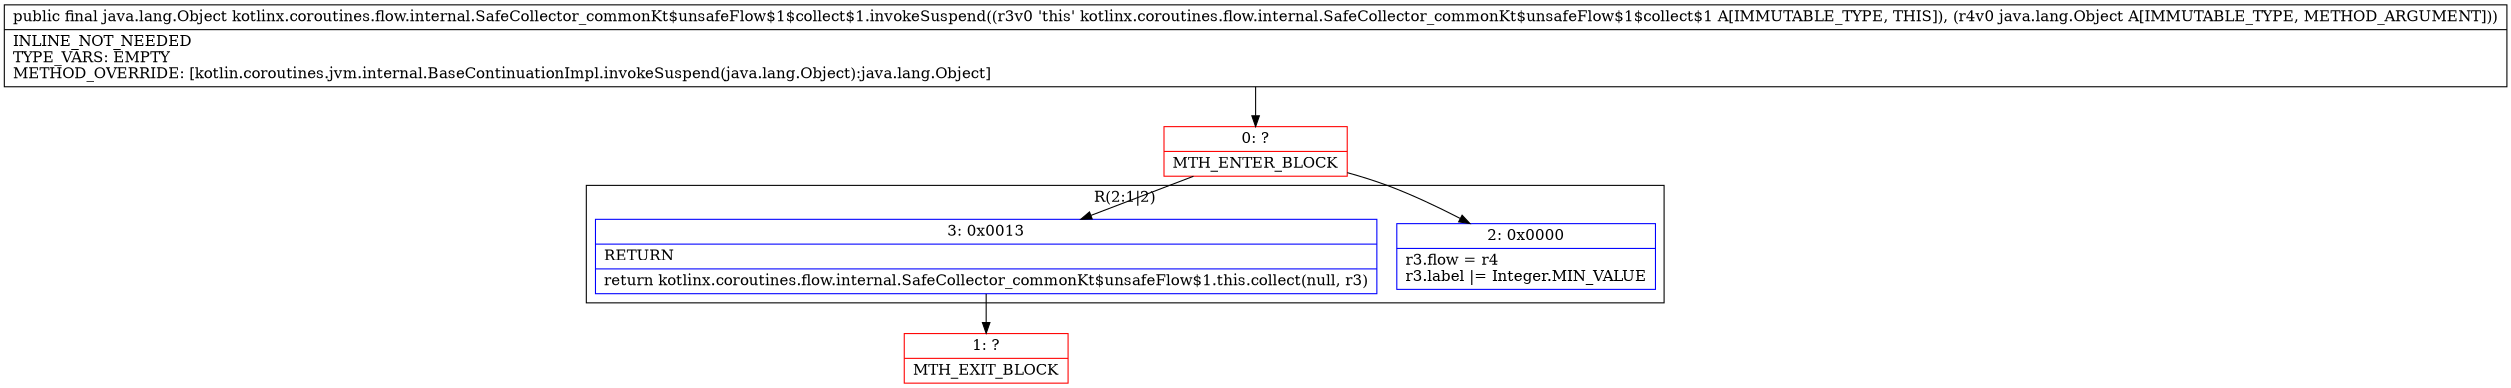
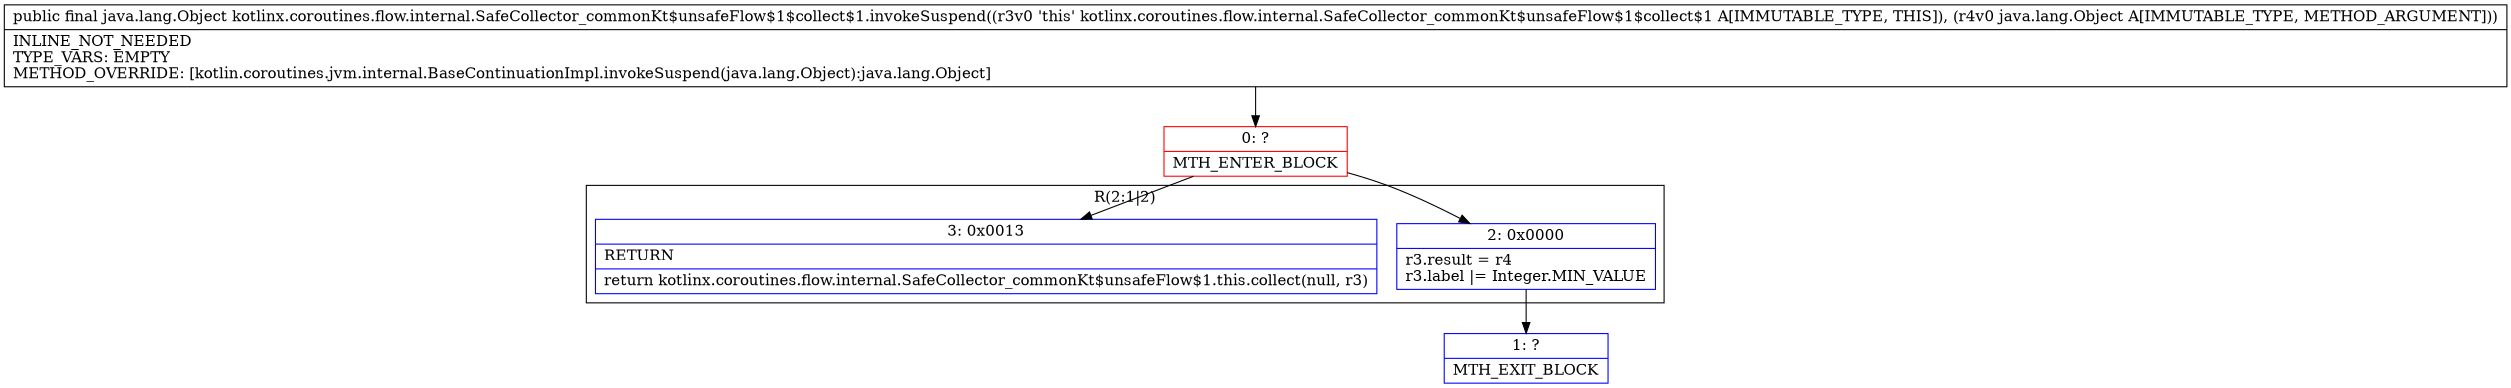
node "2: 0x0000": text "r3.flow = r4" -> "r3.result = r4"
edge "3: 0x0013" -> "1: ?": now "2: 0x0000" -> "1: ?"
node "1: ?": color red -> blue
